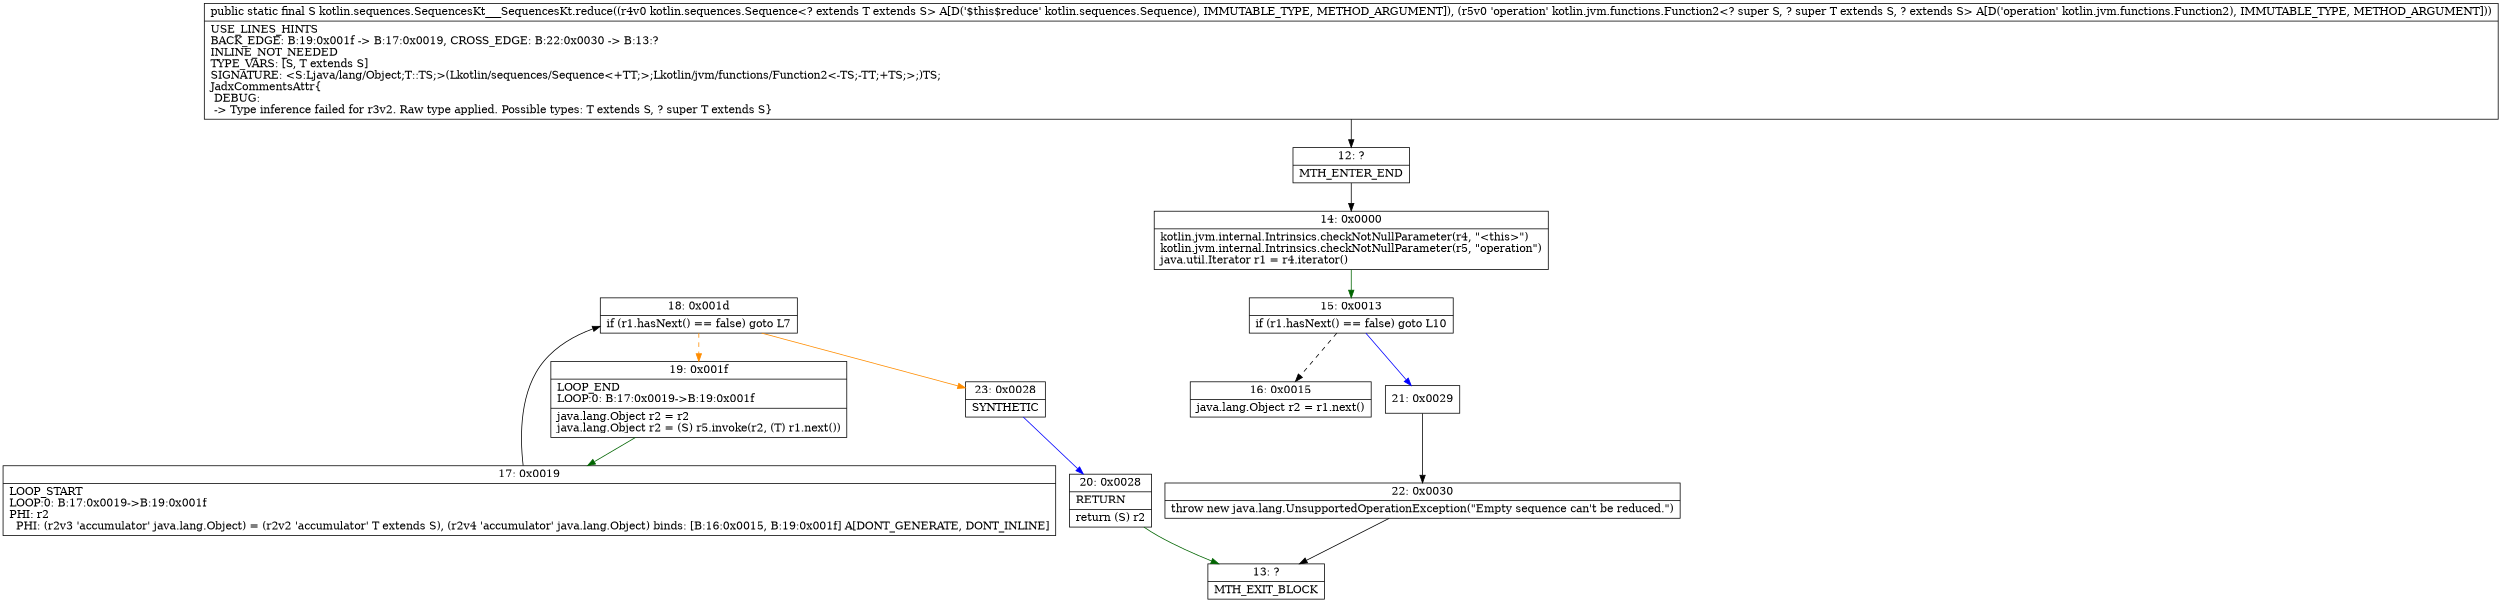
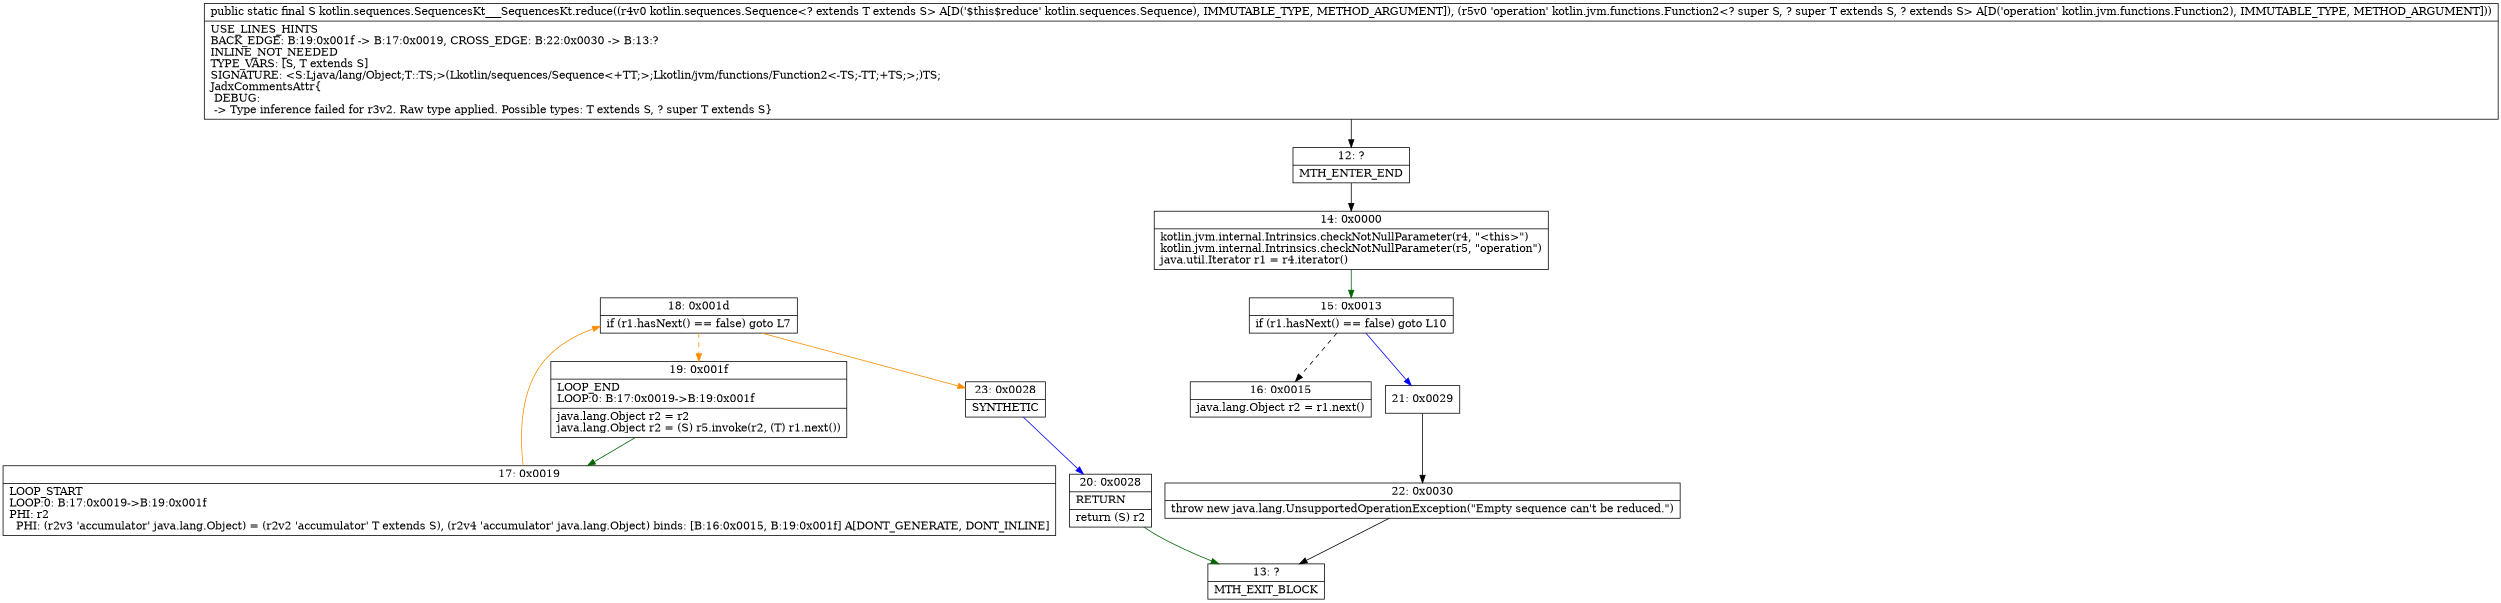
edge "17: 0x0019" -> "18: 0x001d": color black -> darkorange
